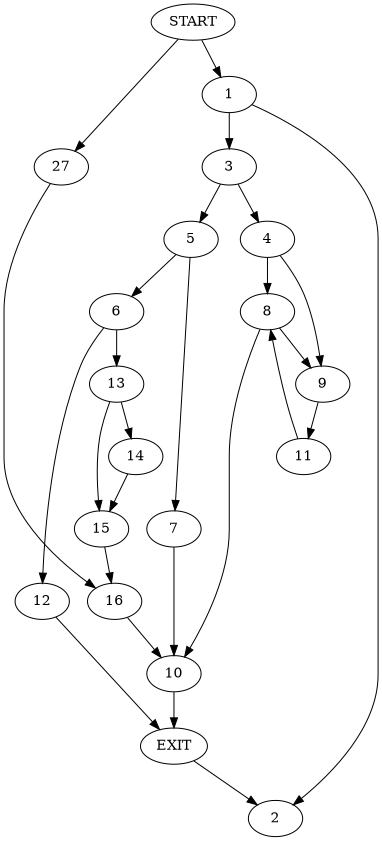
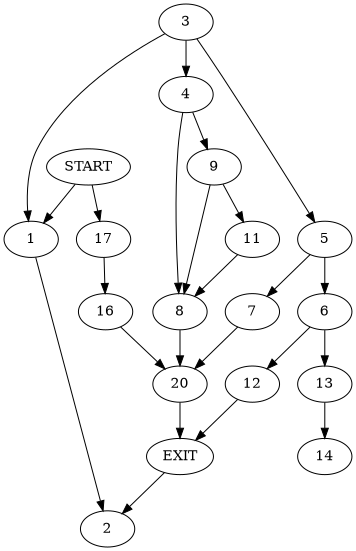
edge "1" -> "3": reversed
node "27": label "27" -> "17"
edge "8" -> "9": reversed
node "15": removed
node "10": label "10" -> "20"
